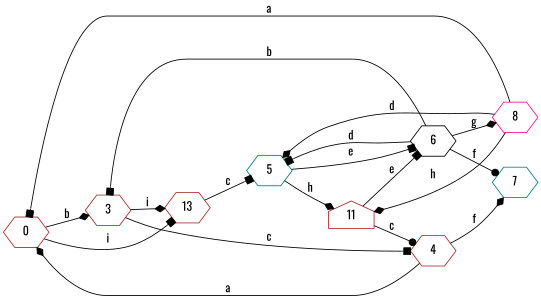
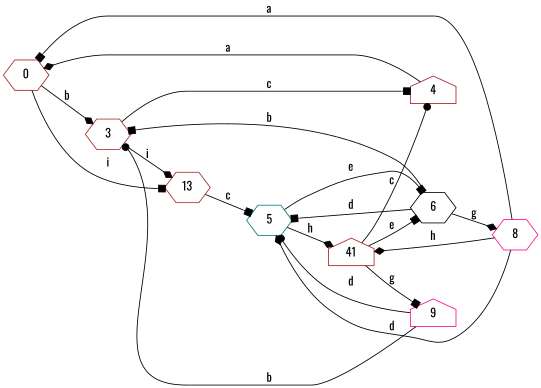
node "7": removed
node "11": label "11" -> "41"
node "4": shape hexagon -> house
node "9": added
